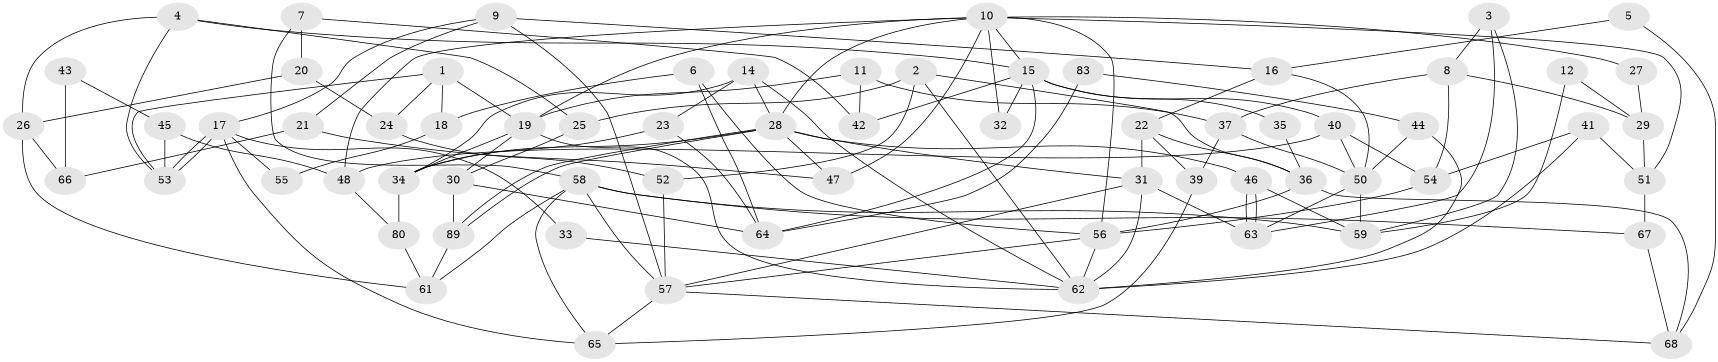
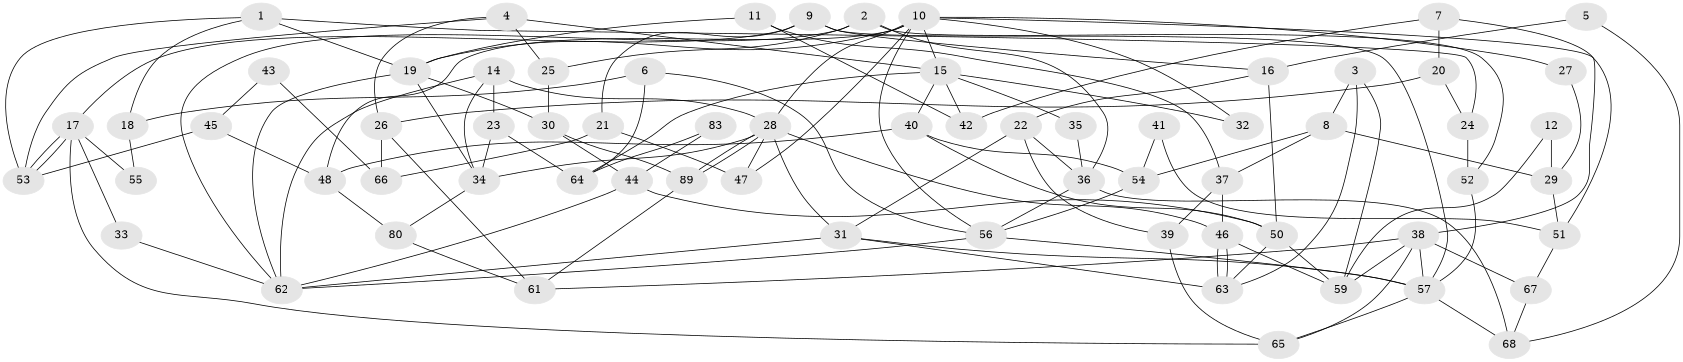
edge "37" -- "50": now "37" -- "46"
node "58": label "58" -> "38"
edge "30" -- "64": now "30" -- "44"
edge "41" -- "62": removed
